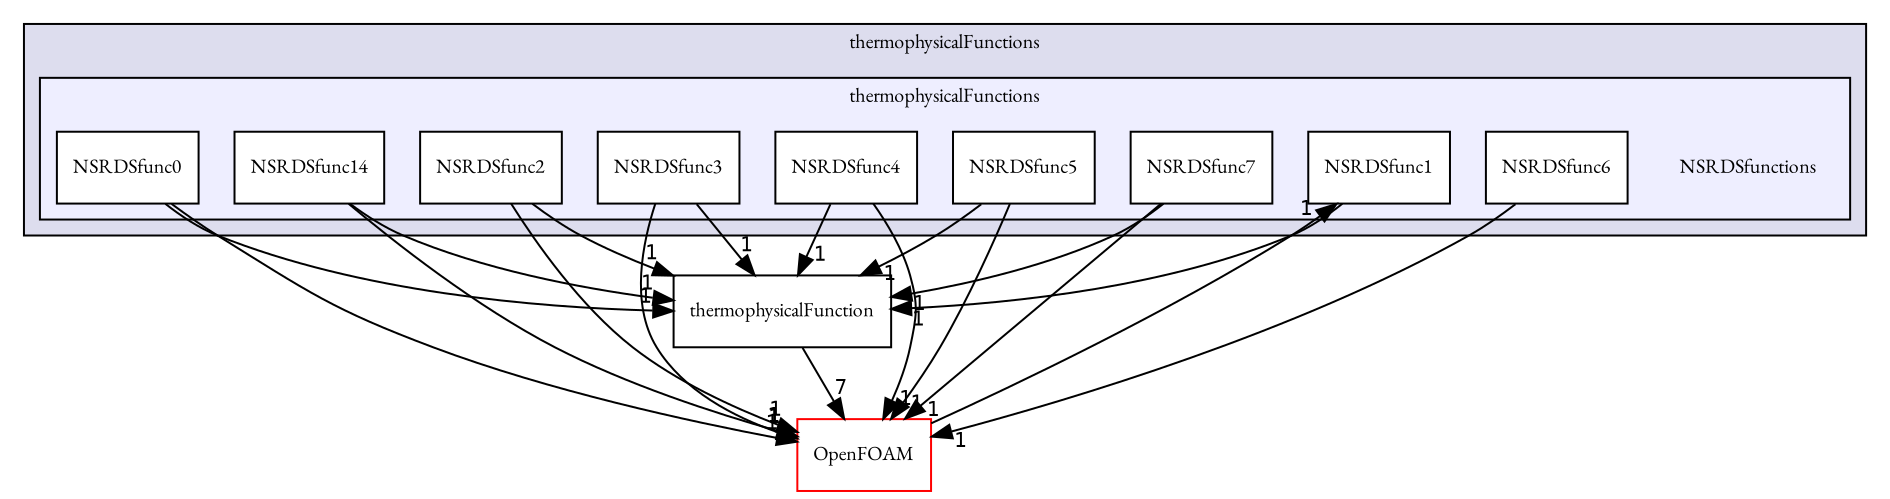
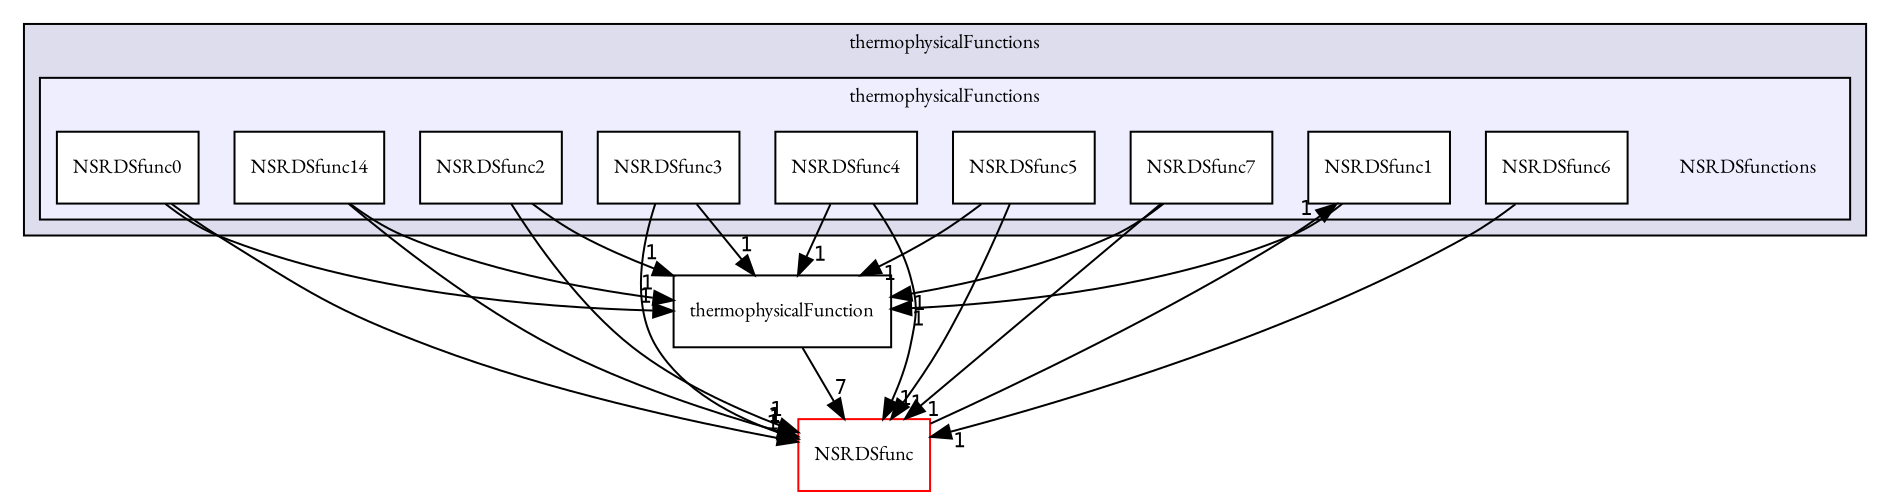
node "OpenFOAM": label "OpenFOAM" -> "NSRDSfunc"
